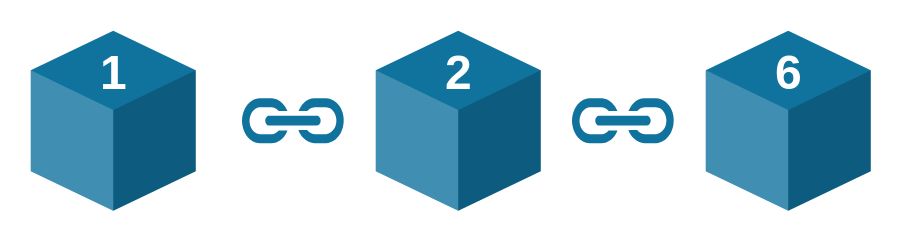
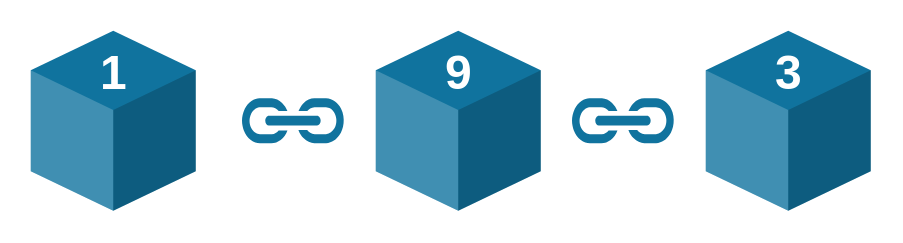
node "2": label "2" -> "9"
node "6": label "6" -> "3"
